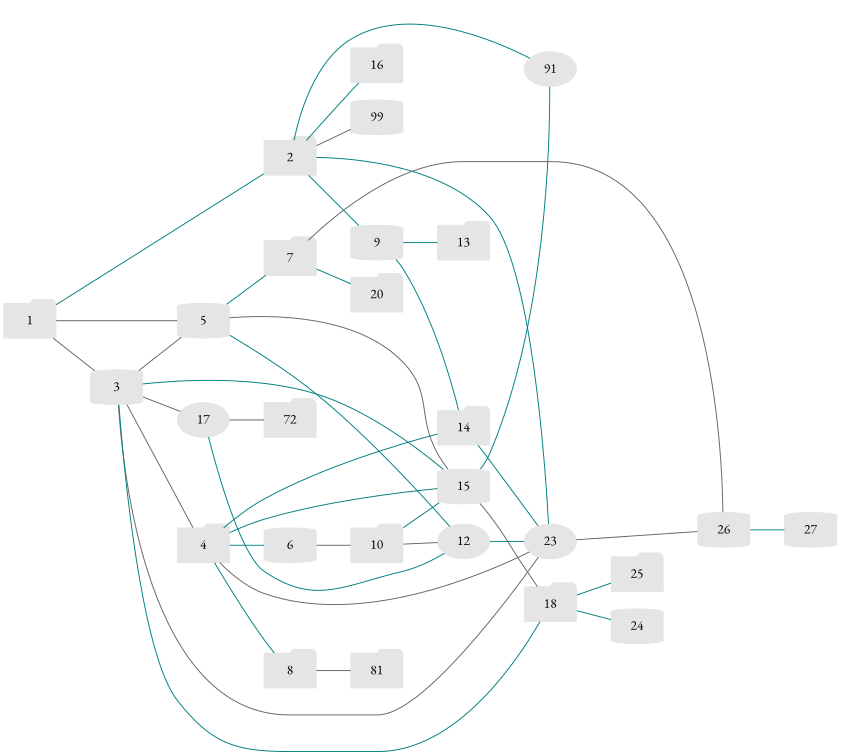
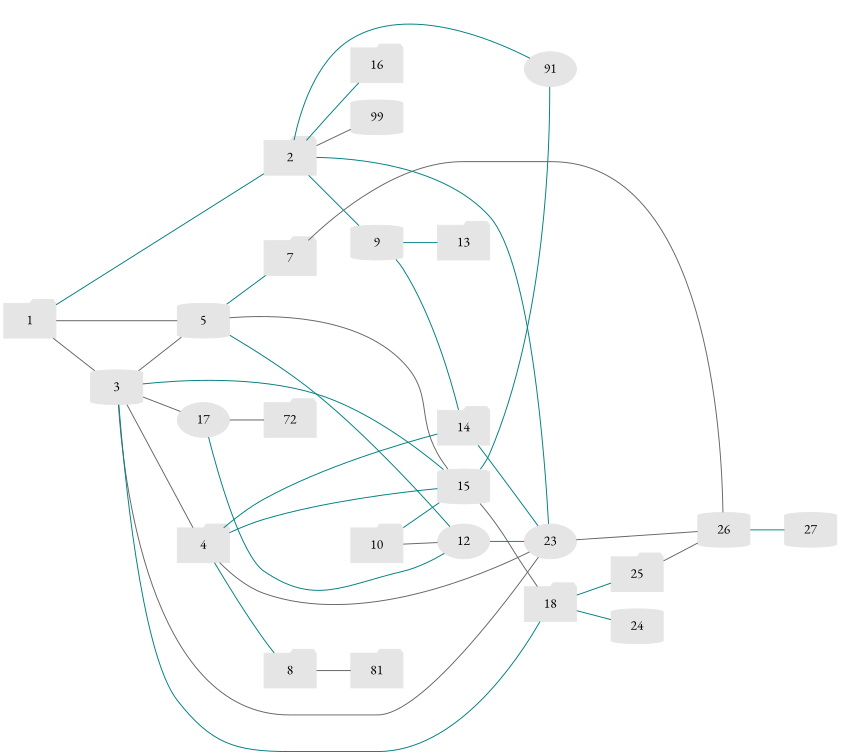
node "20": removed
node "6": removed
edge "26" -- "25": added
